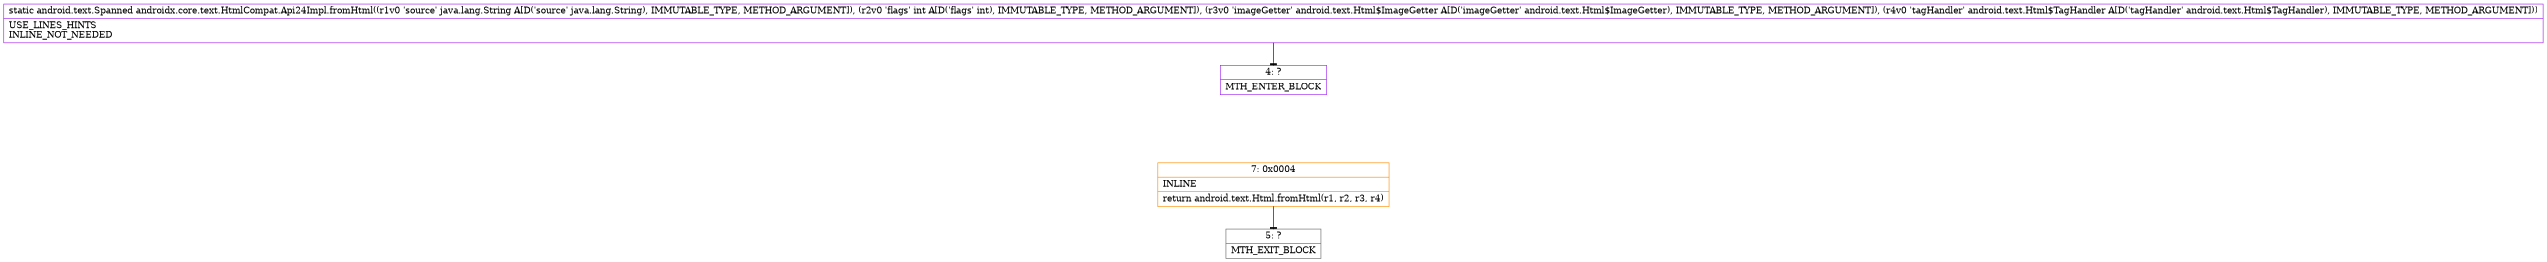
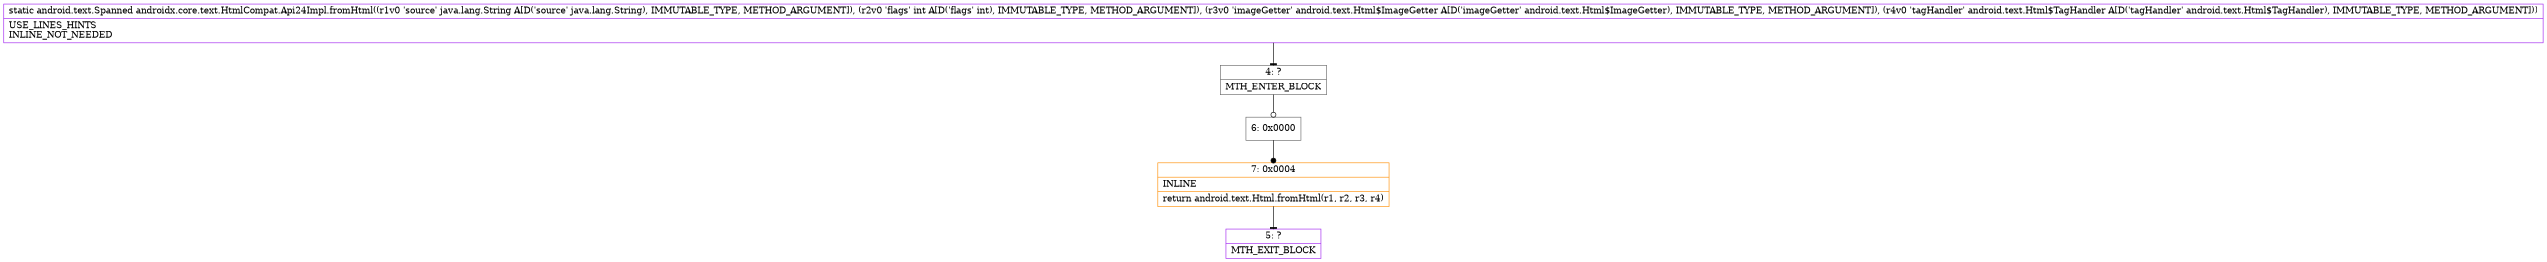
node "4: ?": color purple -> gray40
node "6: 0x0000": added
node "5: ?": color gray40 -> purple
